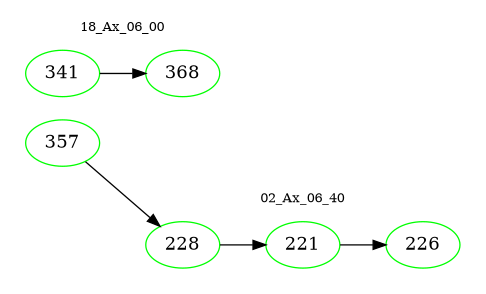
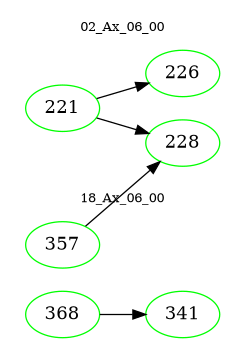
edge "341" -> "368": reversed
cluster "02_Ax_06_40": label "02_Ax_06_40" -> "02_Ax_06_00"
edge "228" -> "221": reversed
